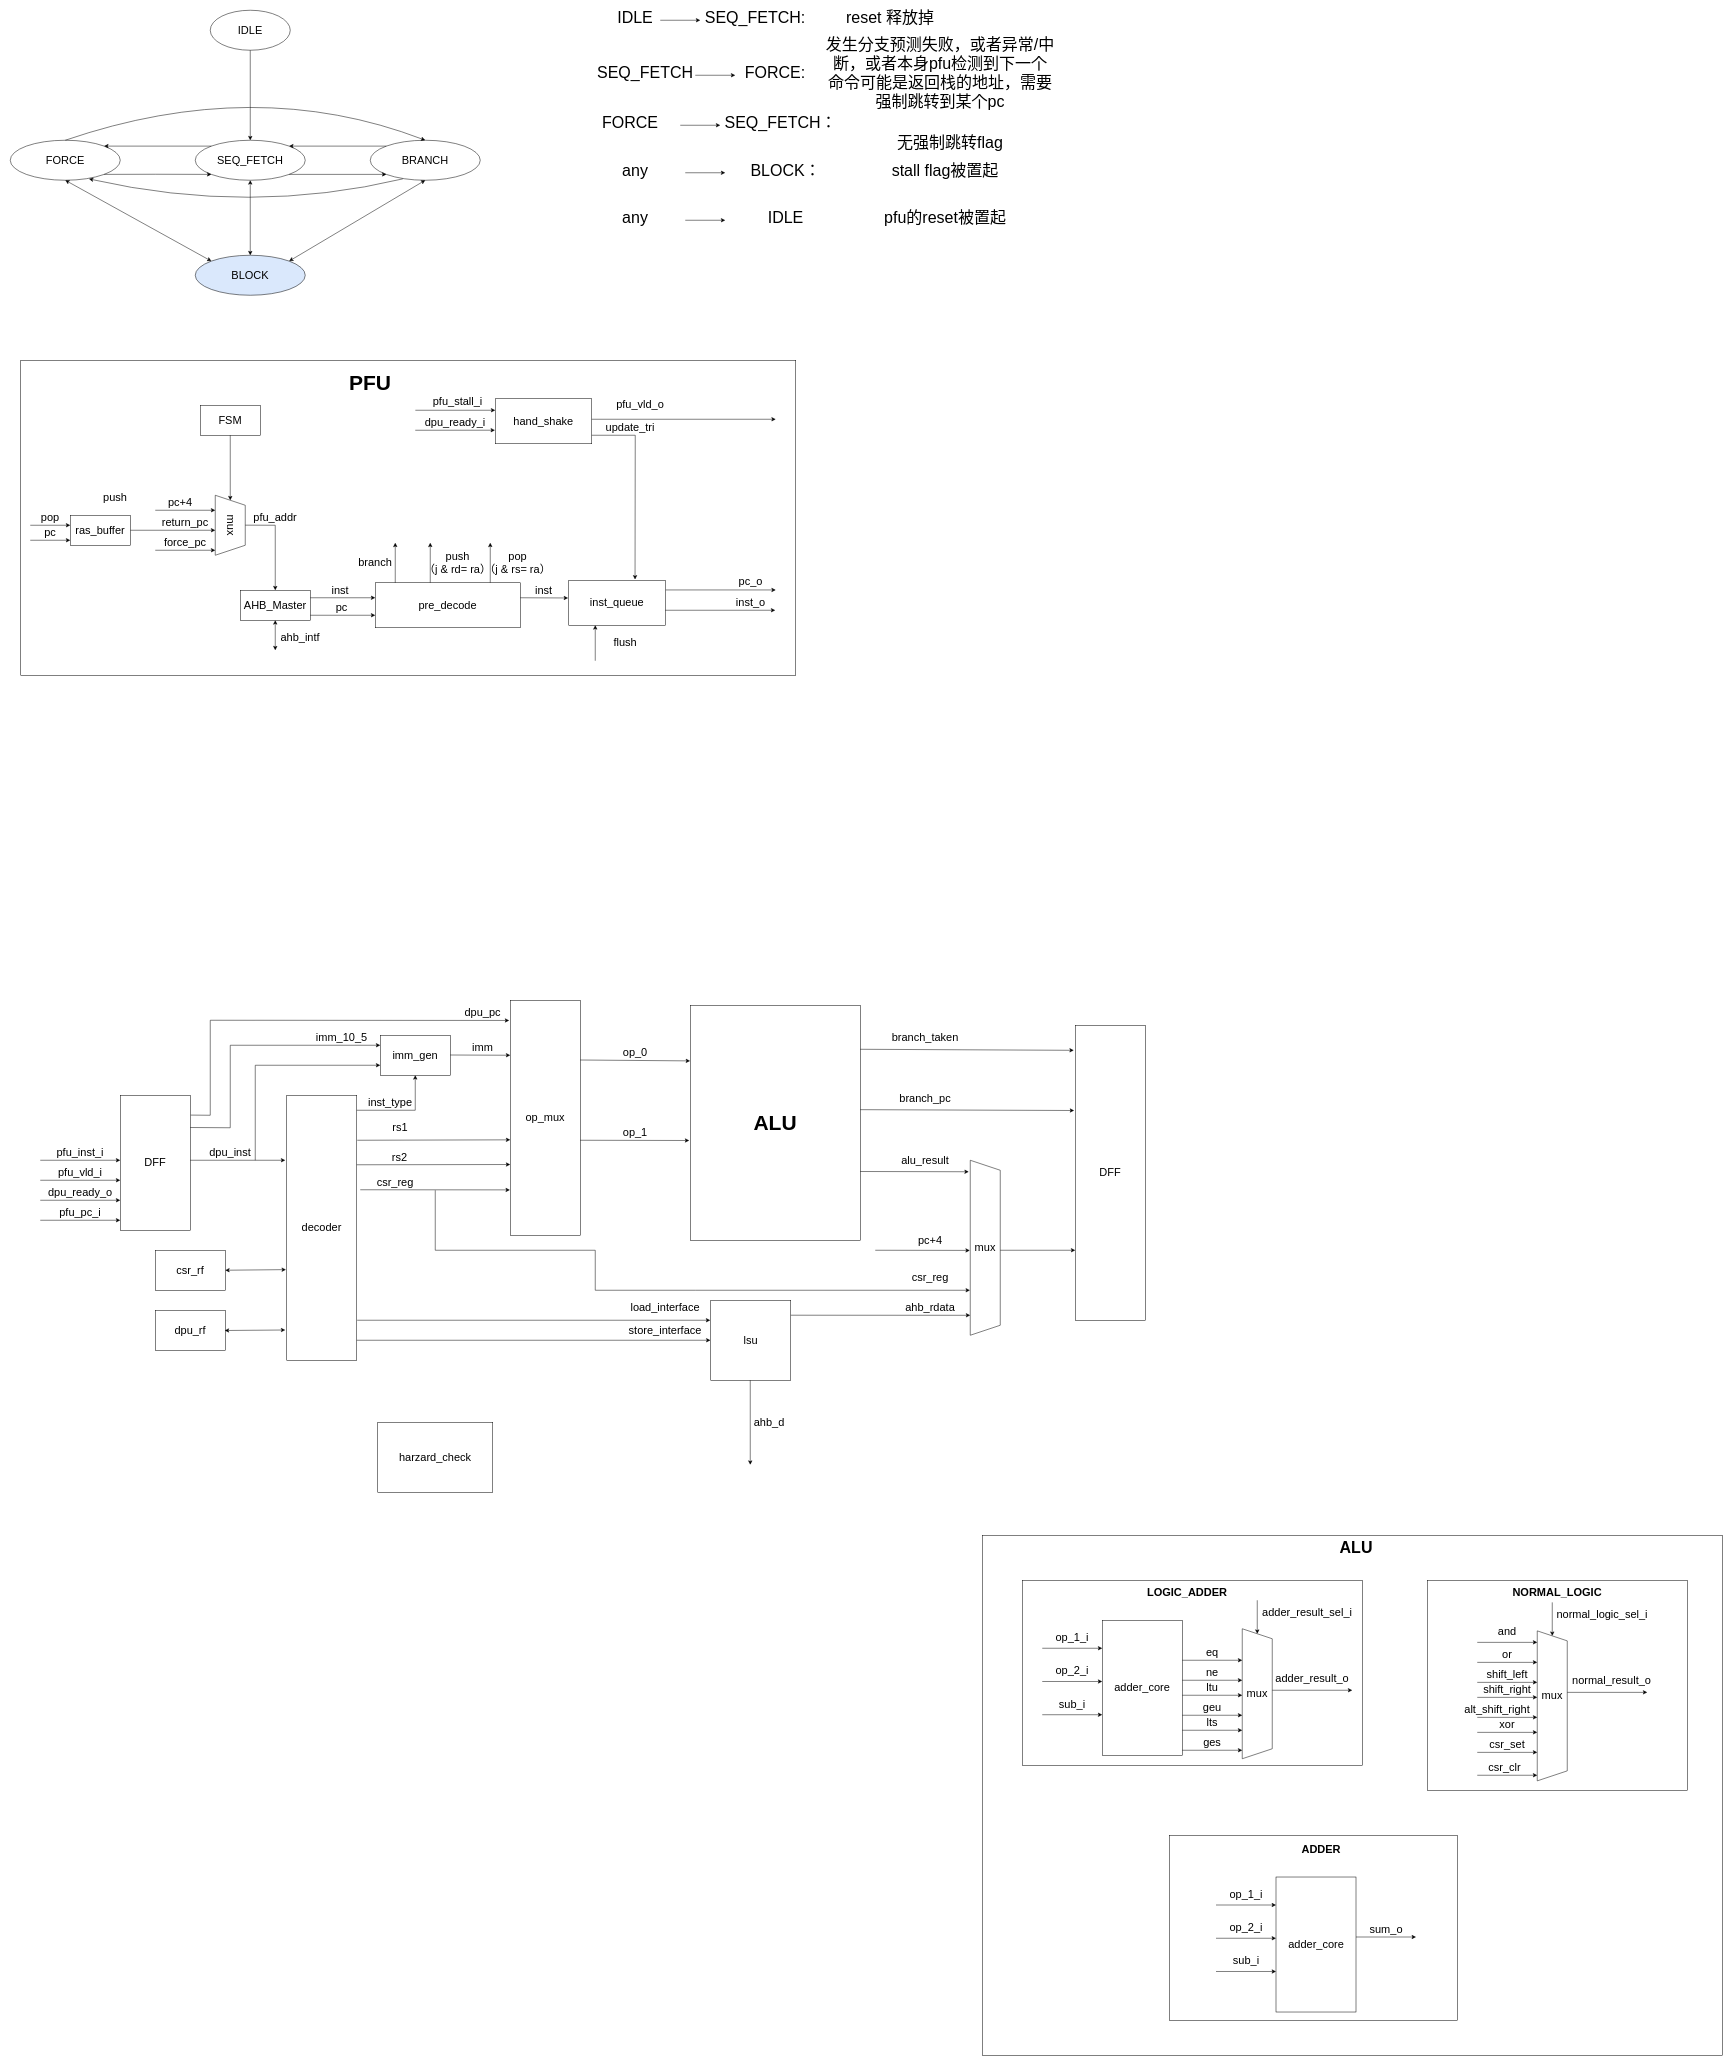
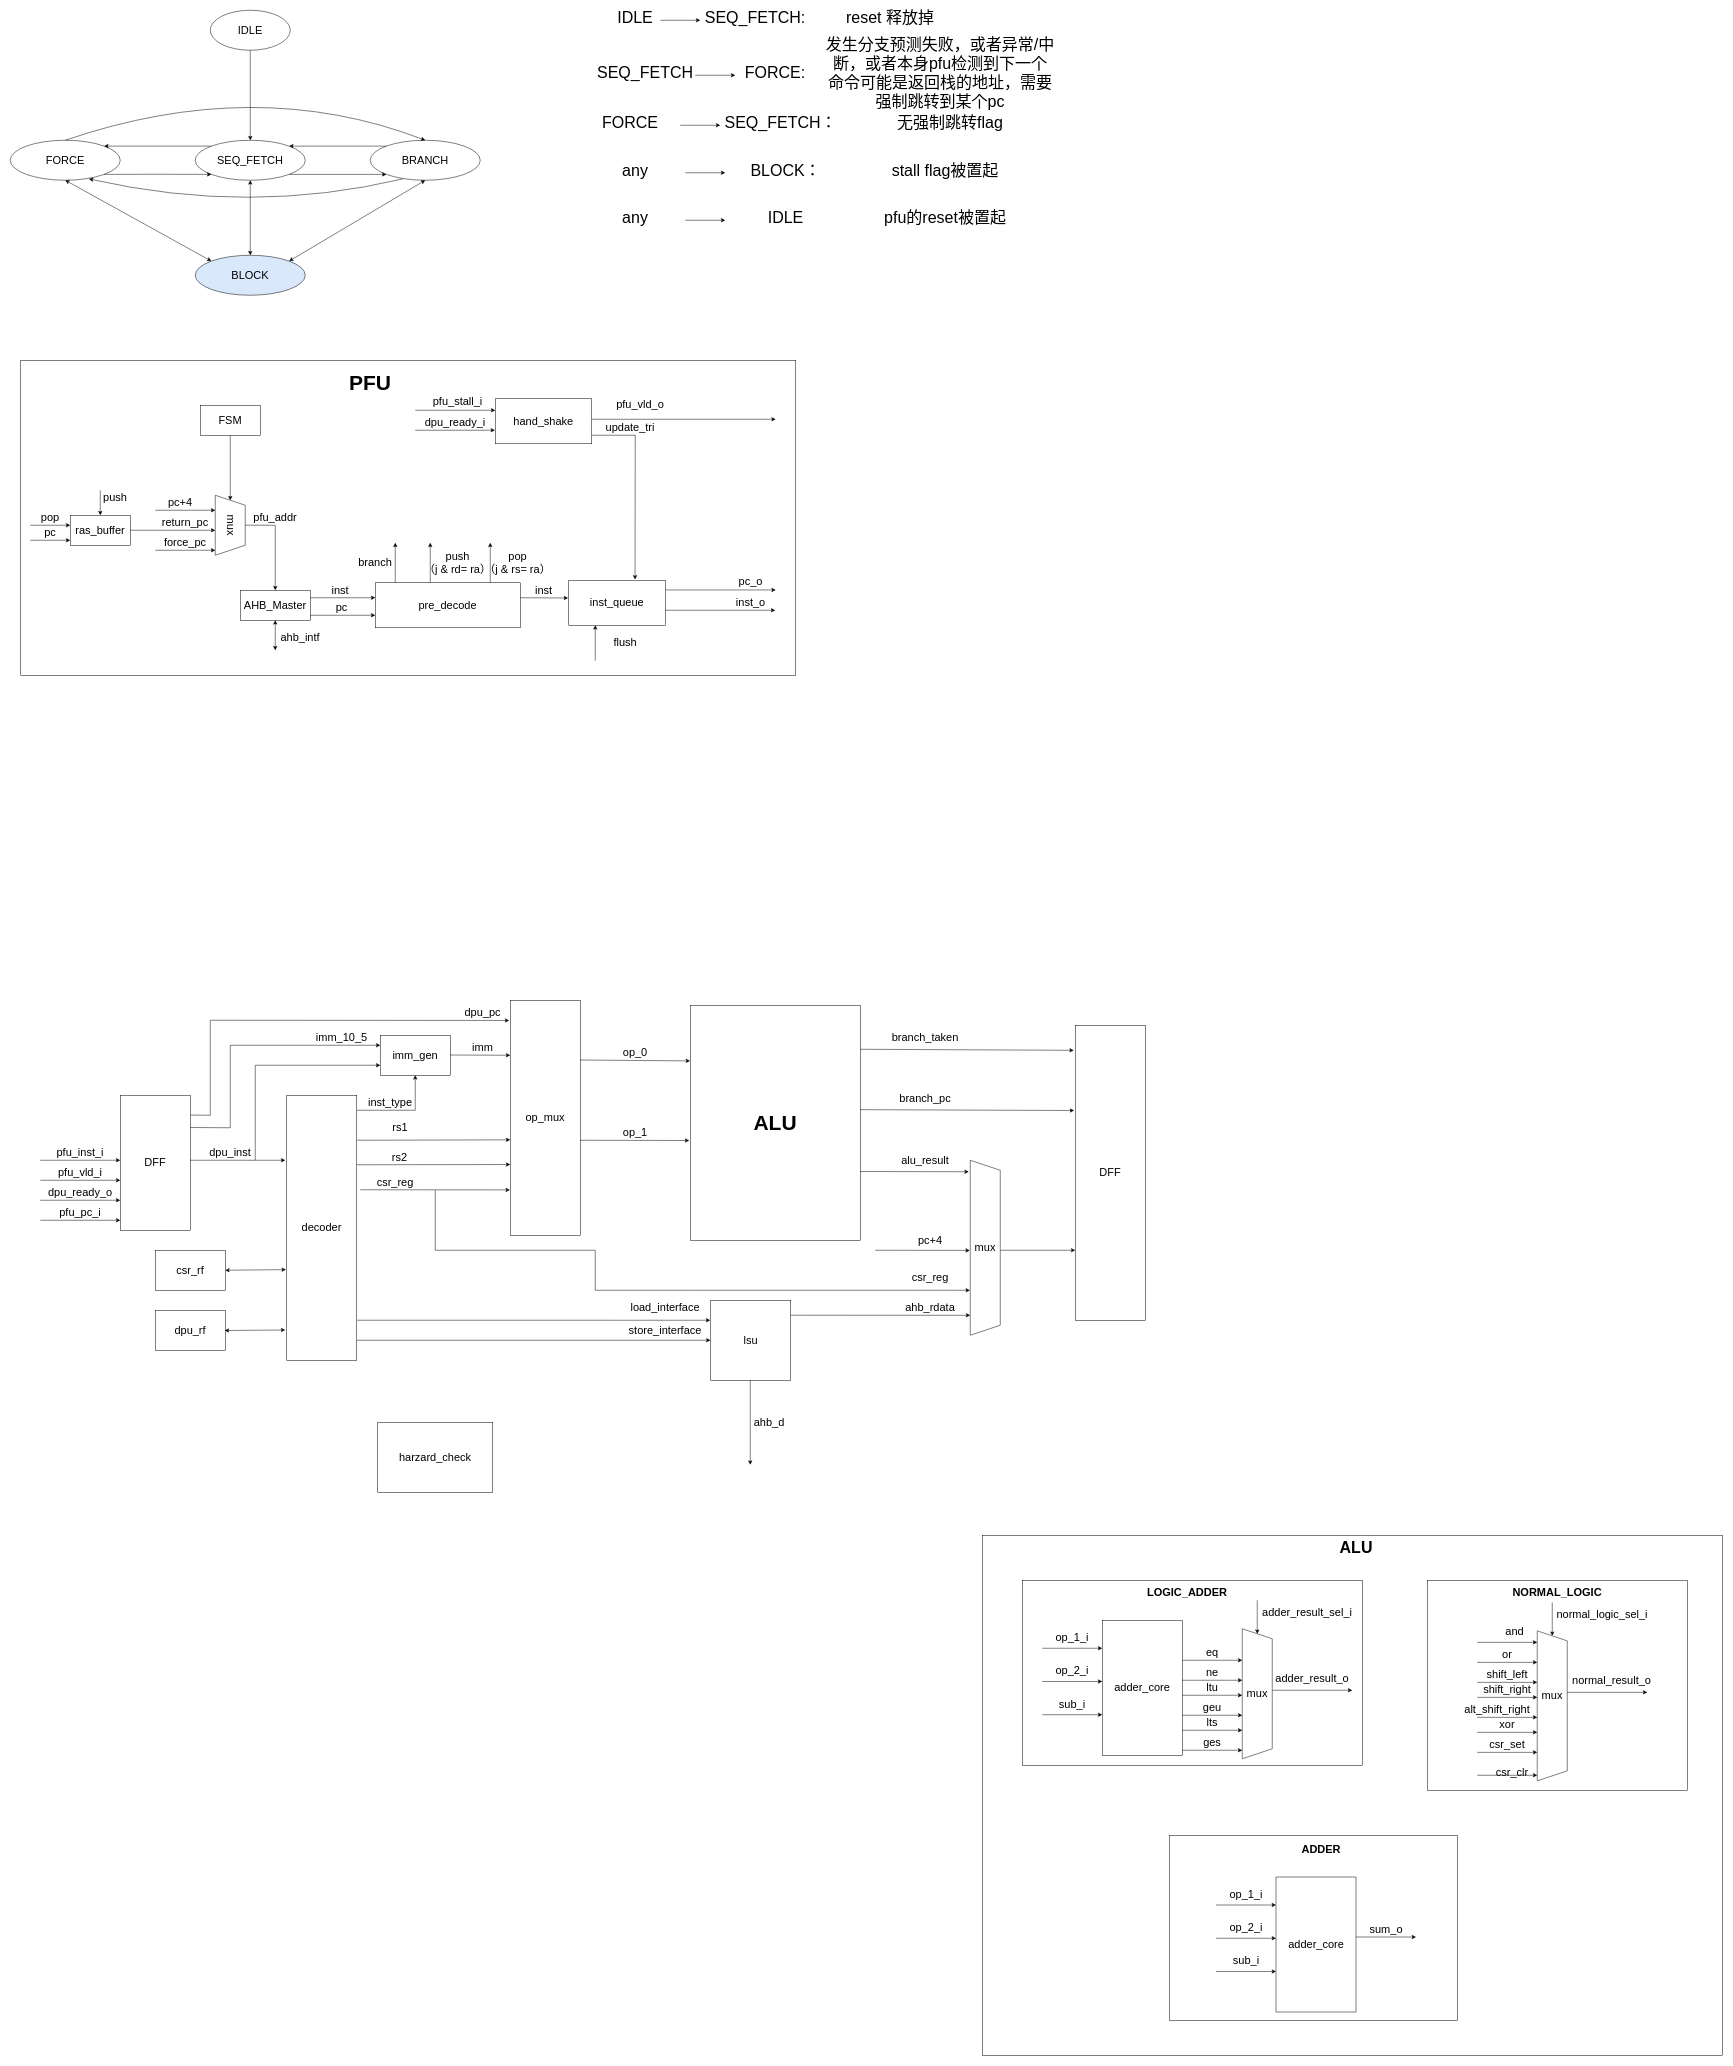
node "无强制跳转flag": moved (950, 143) -> (950, 123)
edge "push" -> "ras_buffer": added
node "and": moved (1507, 1632) -> (1515, 1632)
node "csr_clr": moved (1505, 1768) -> (1512, 1773)
